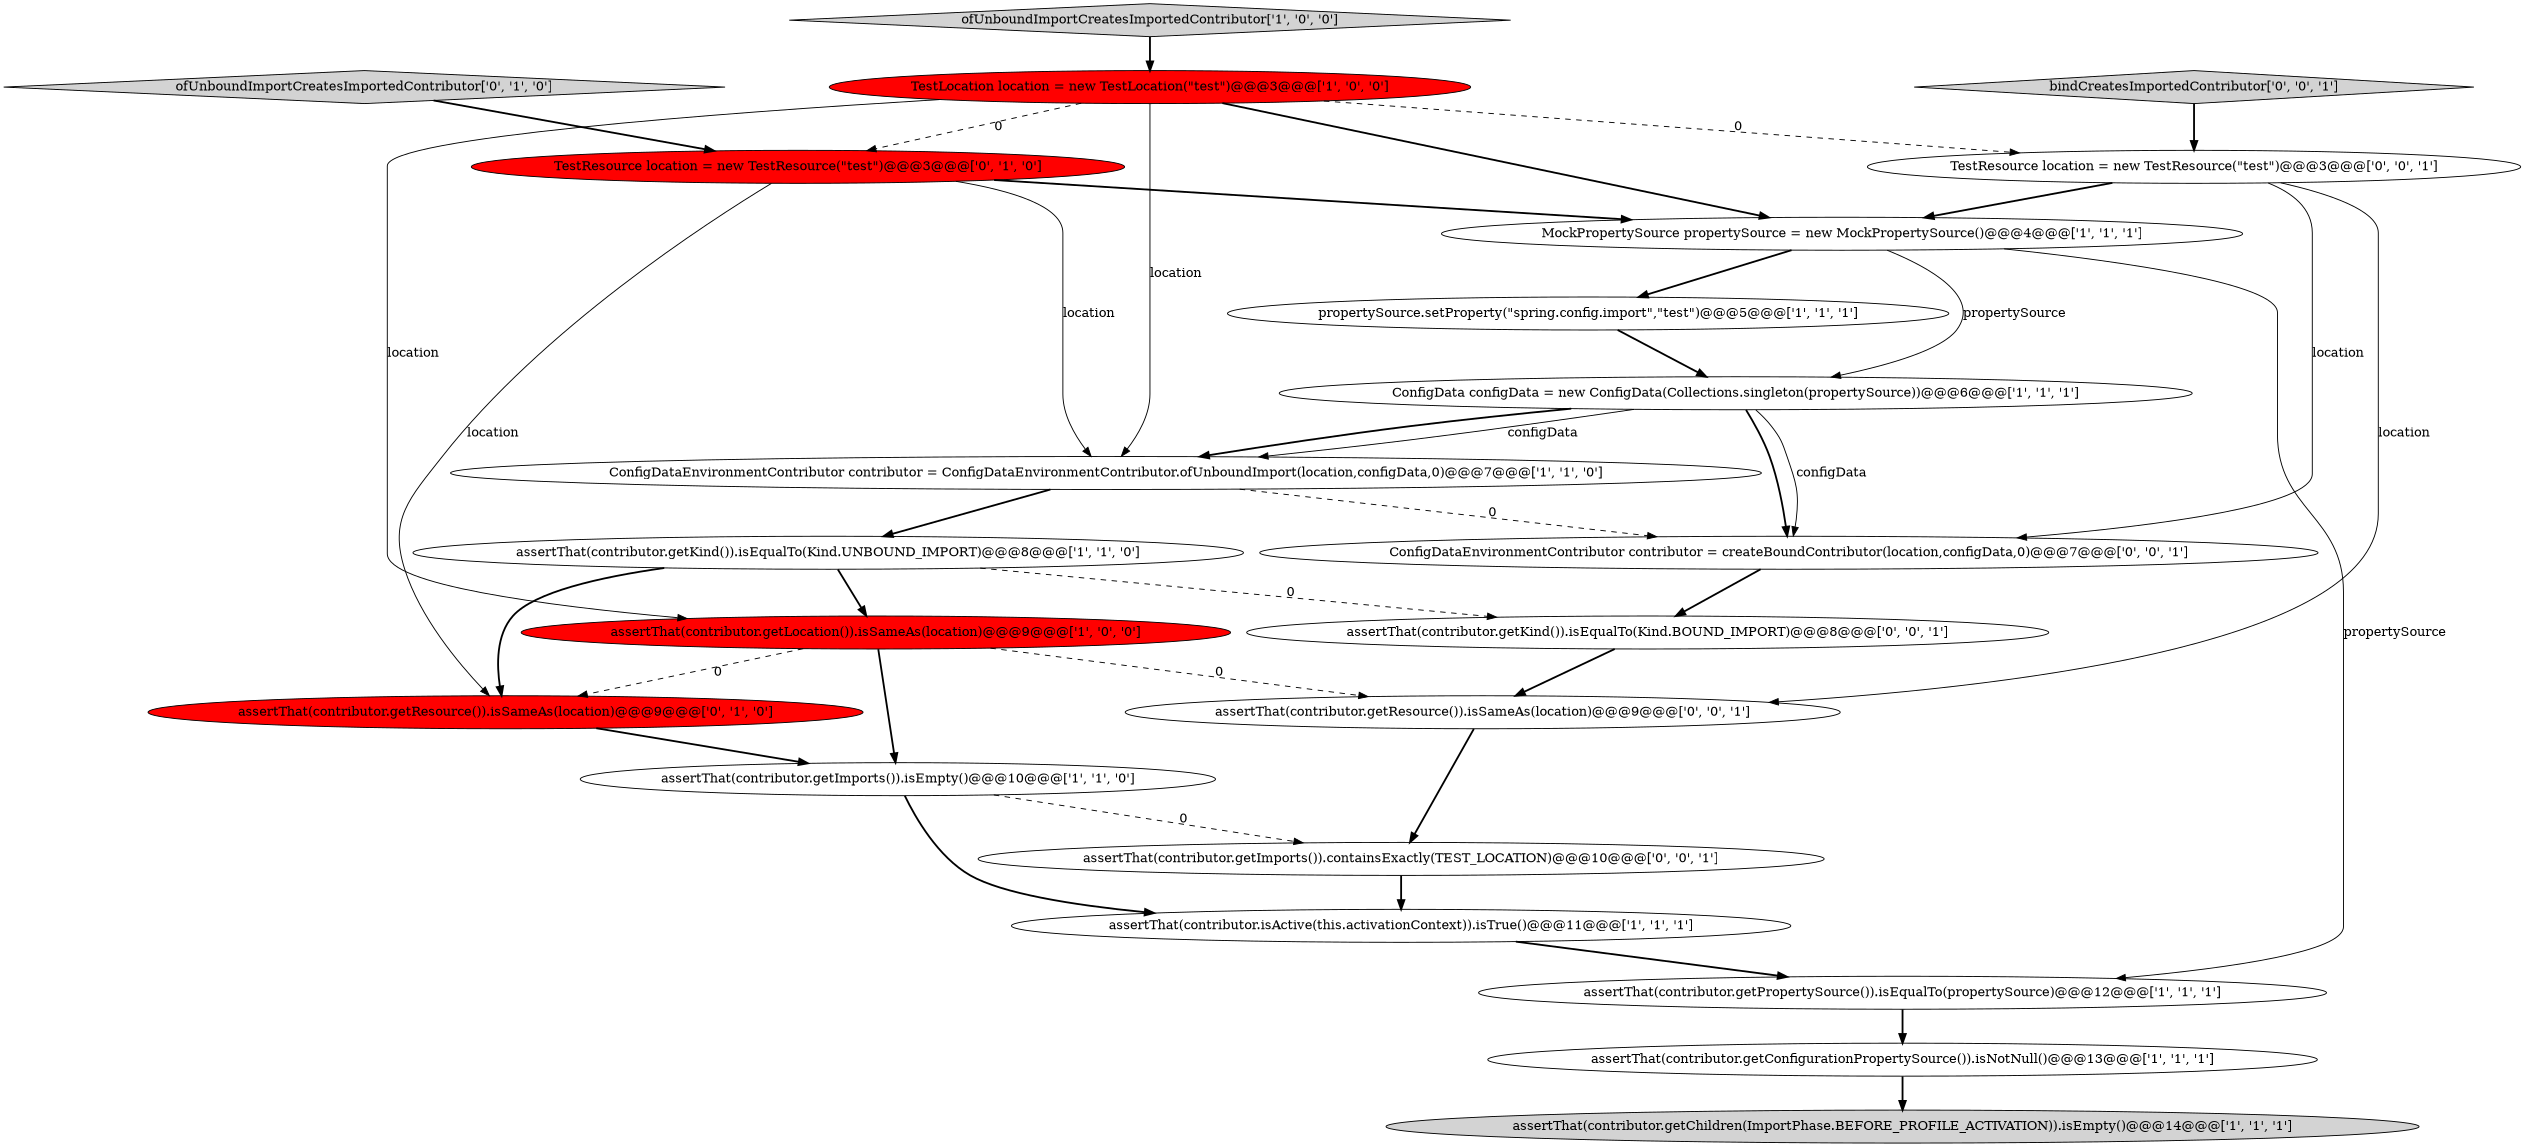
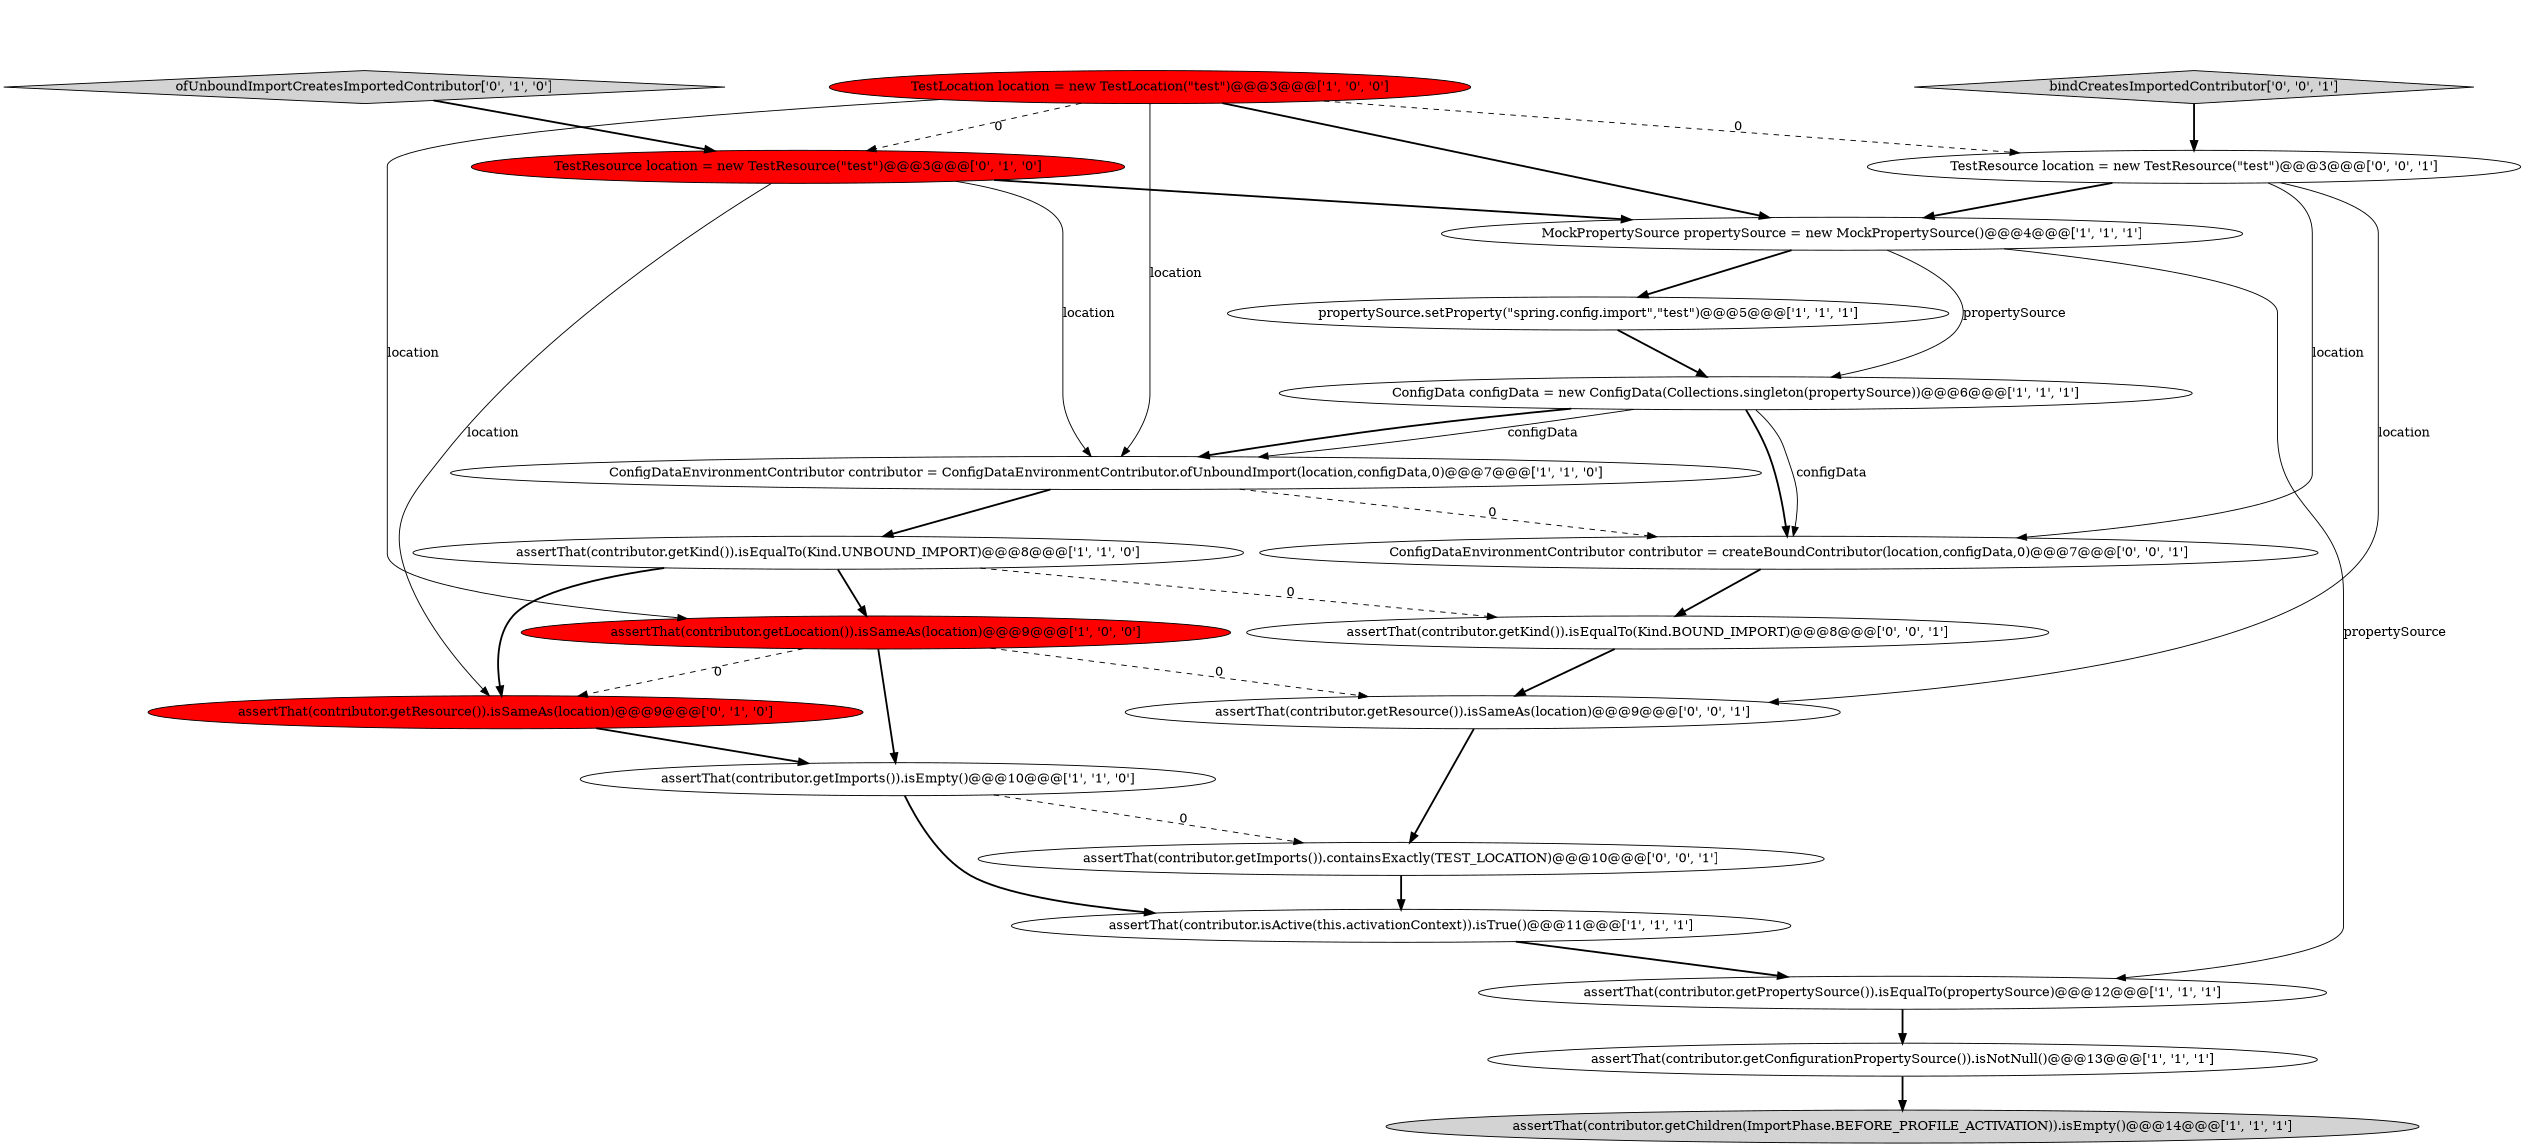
node "ofUnboundImportCreatesImportedContributor['1', '0', '0']": removed
